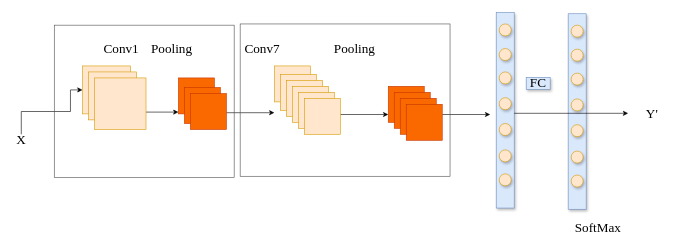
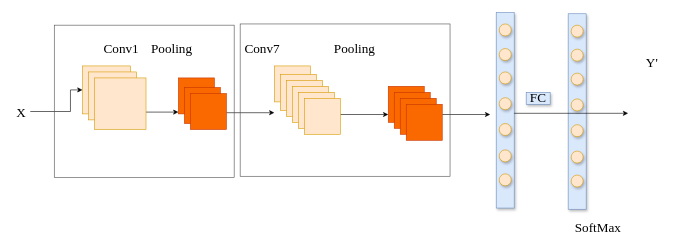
node "FC": moved (539, 83) -> (539, 98)
node "Y'": moved (653, 114) -> (653, 63)
node "X": moved (21, 140) -> (21, 113)
